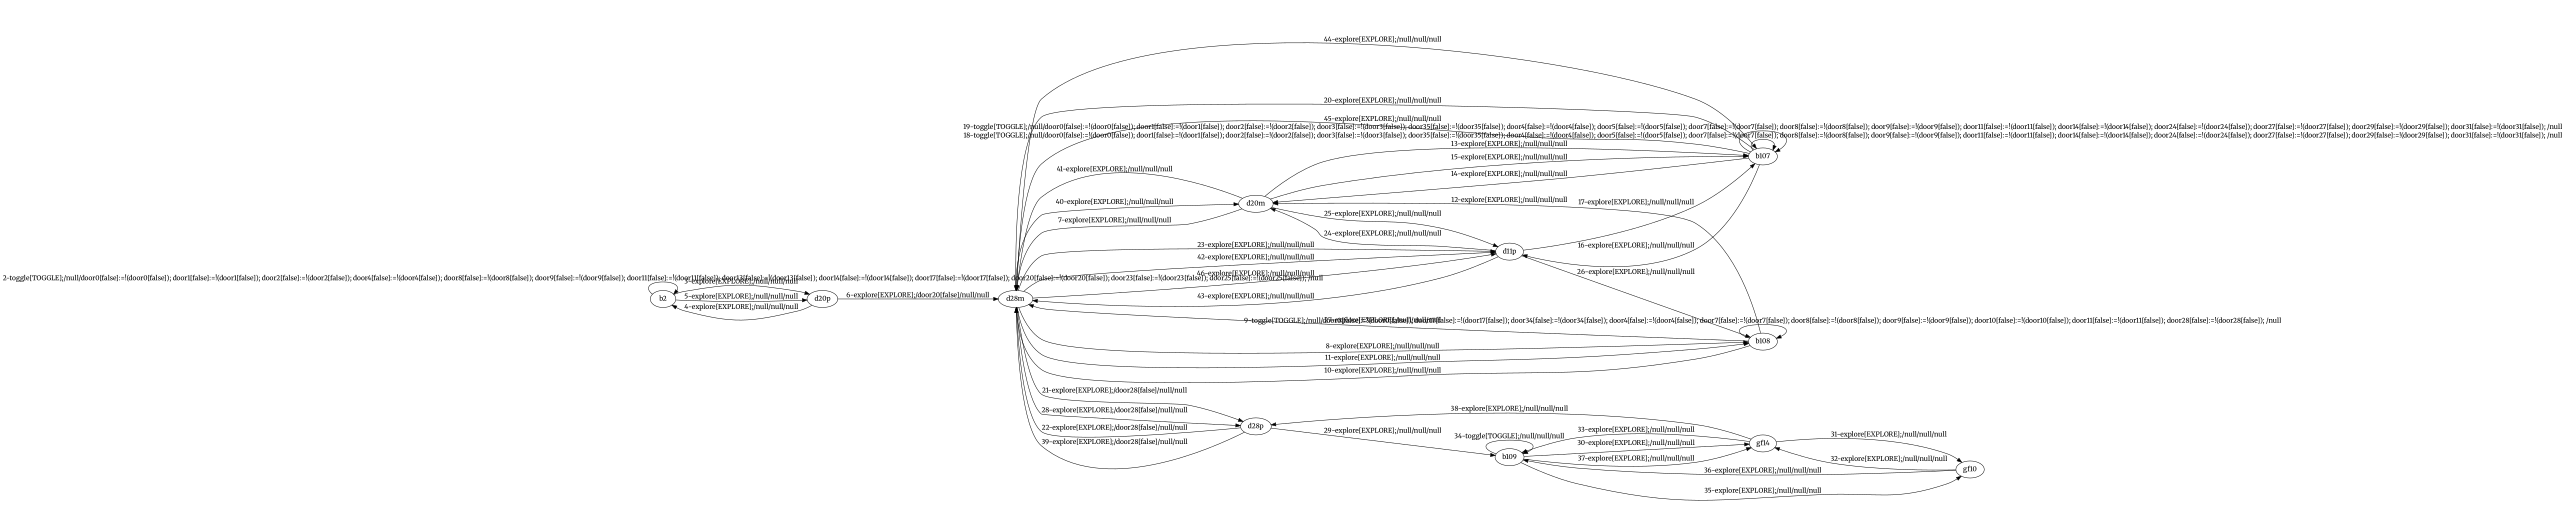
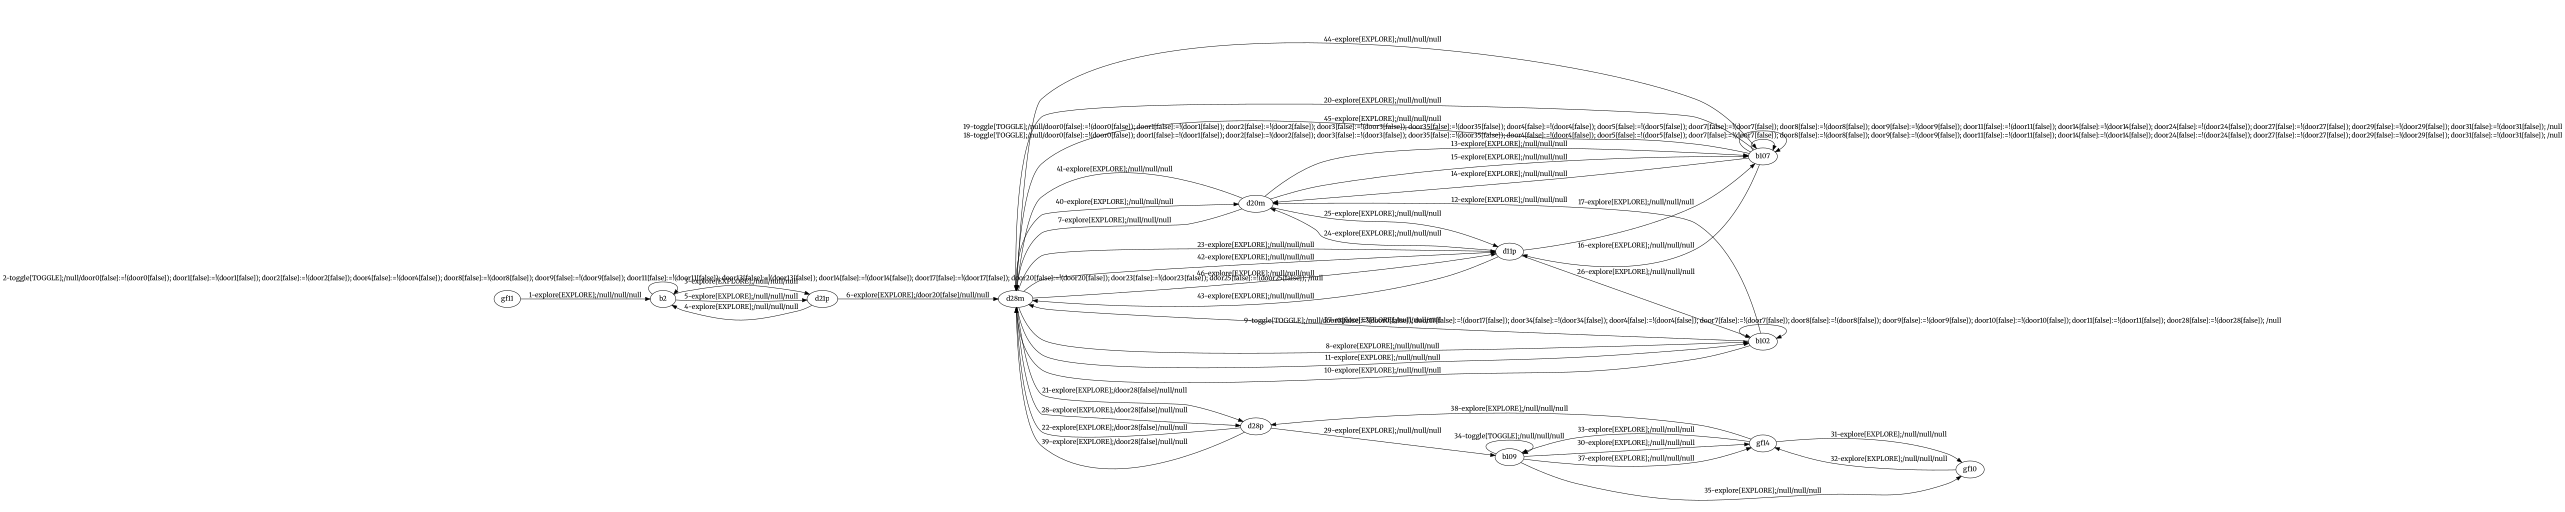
node "gf11": added
node "d20p": label "d20p" -> "d21p"
node "b108": label "b108" -> "b102"
edge "gf10" -> "b109": removed, label "36-explore[EXPLORE];/null/null/null"
